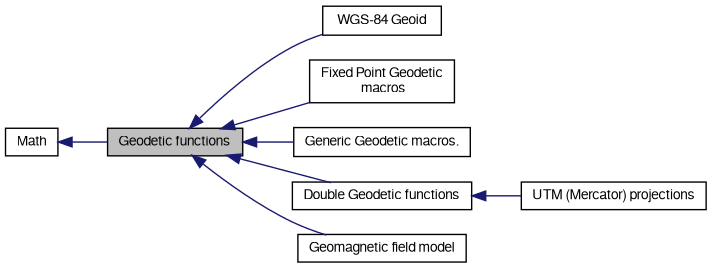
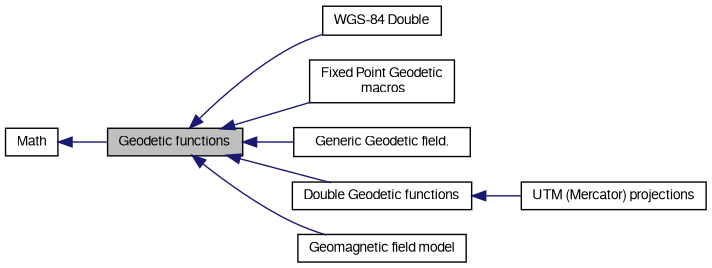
node "WGS-84 Geoid": label "WGS-84 Geoid" -> "WGS-84 Double"
node "Generic Geodetic macros.": label "Generic Geodetic macros." -> "Generic Geodetic field."
